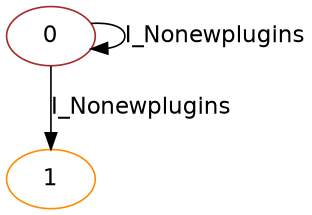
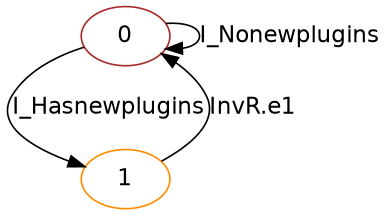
edge "0" -> "1": label "I_Nonewplugins" -> "I_Hasnewplugins"
edge "1" -> "0": added, label "InvR.e1"
